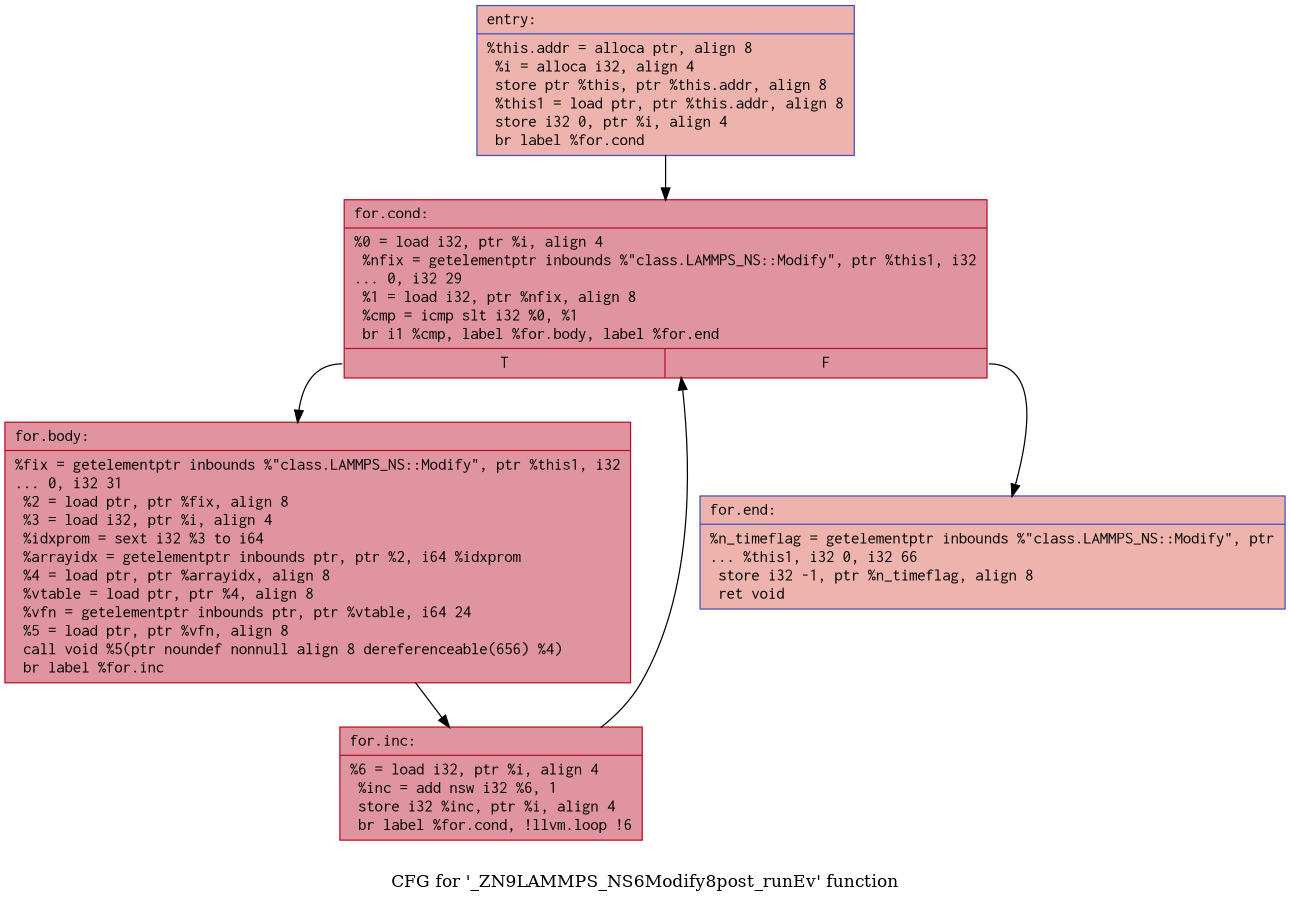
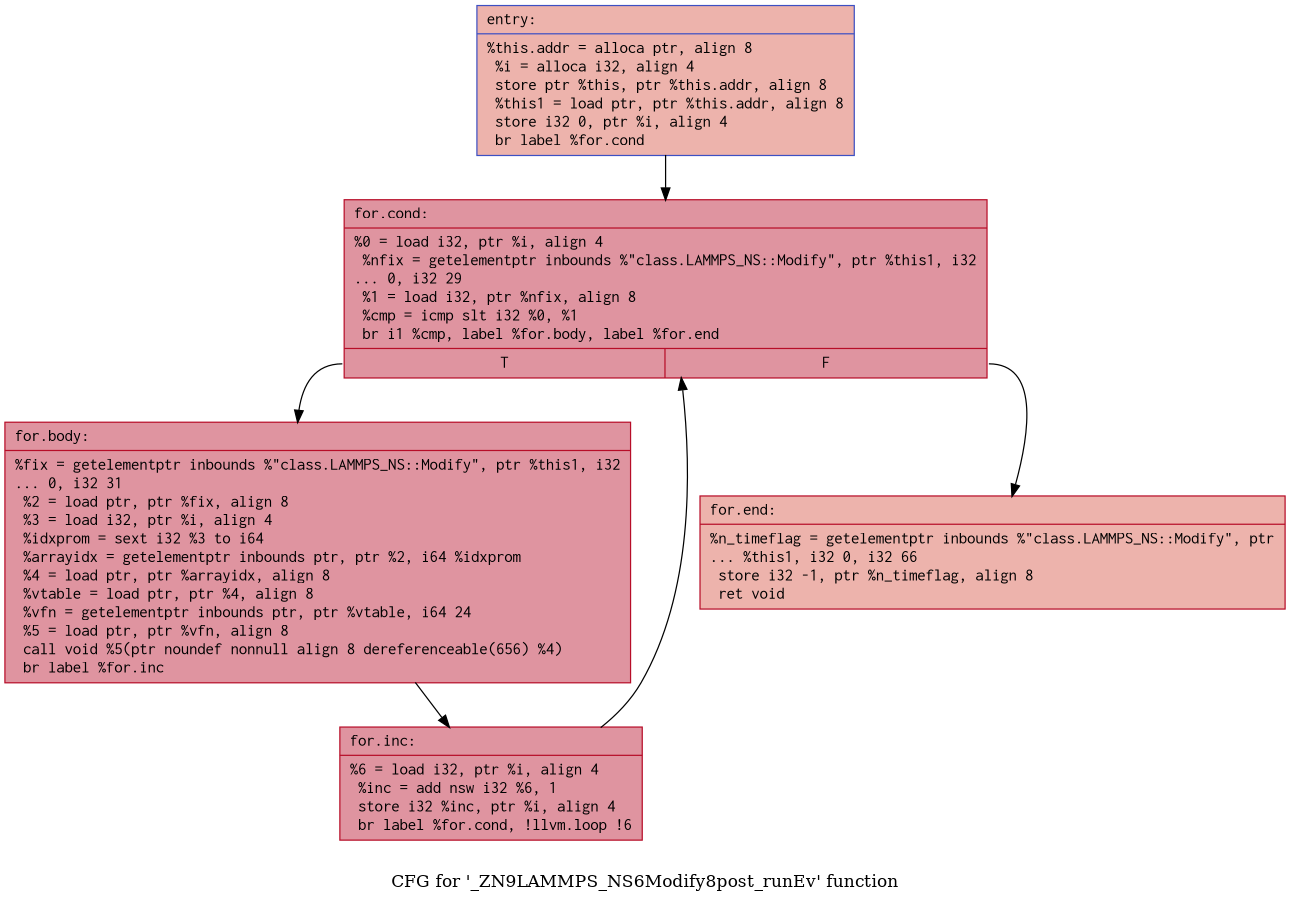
node "for.end:": color #3d50c3ff -> #b70d28ff
